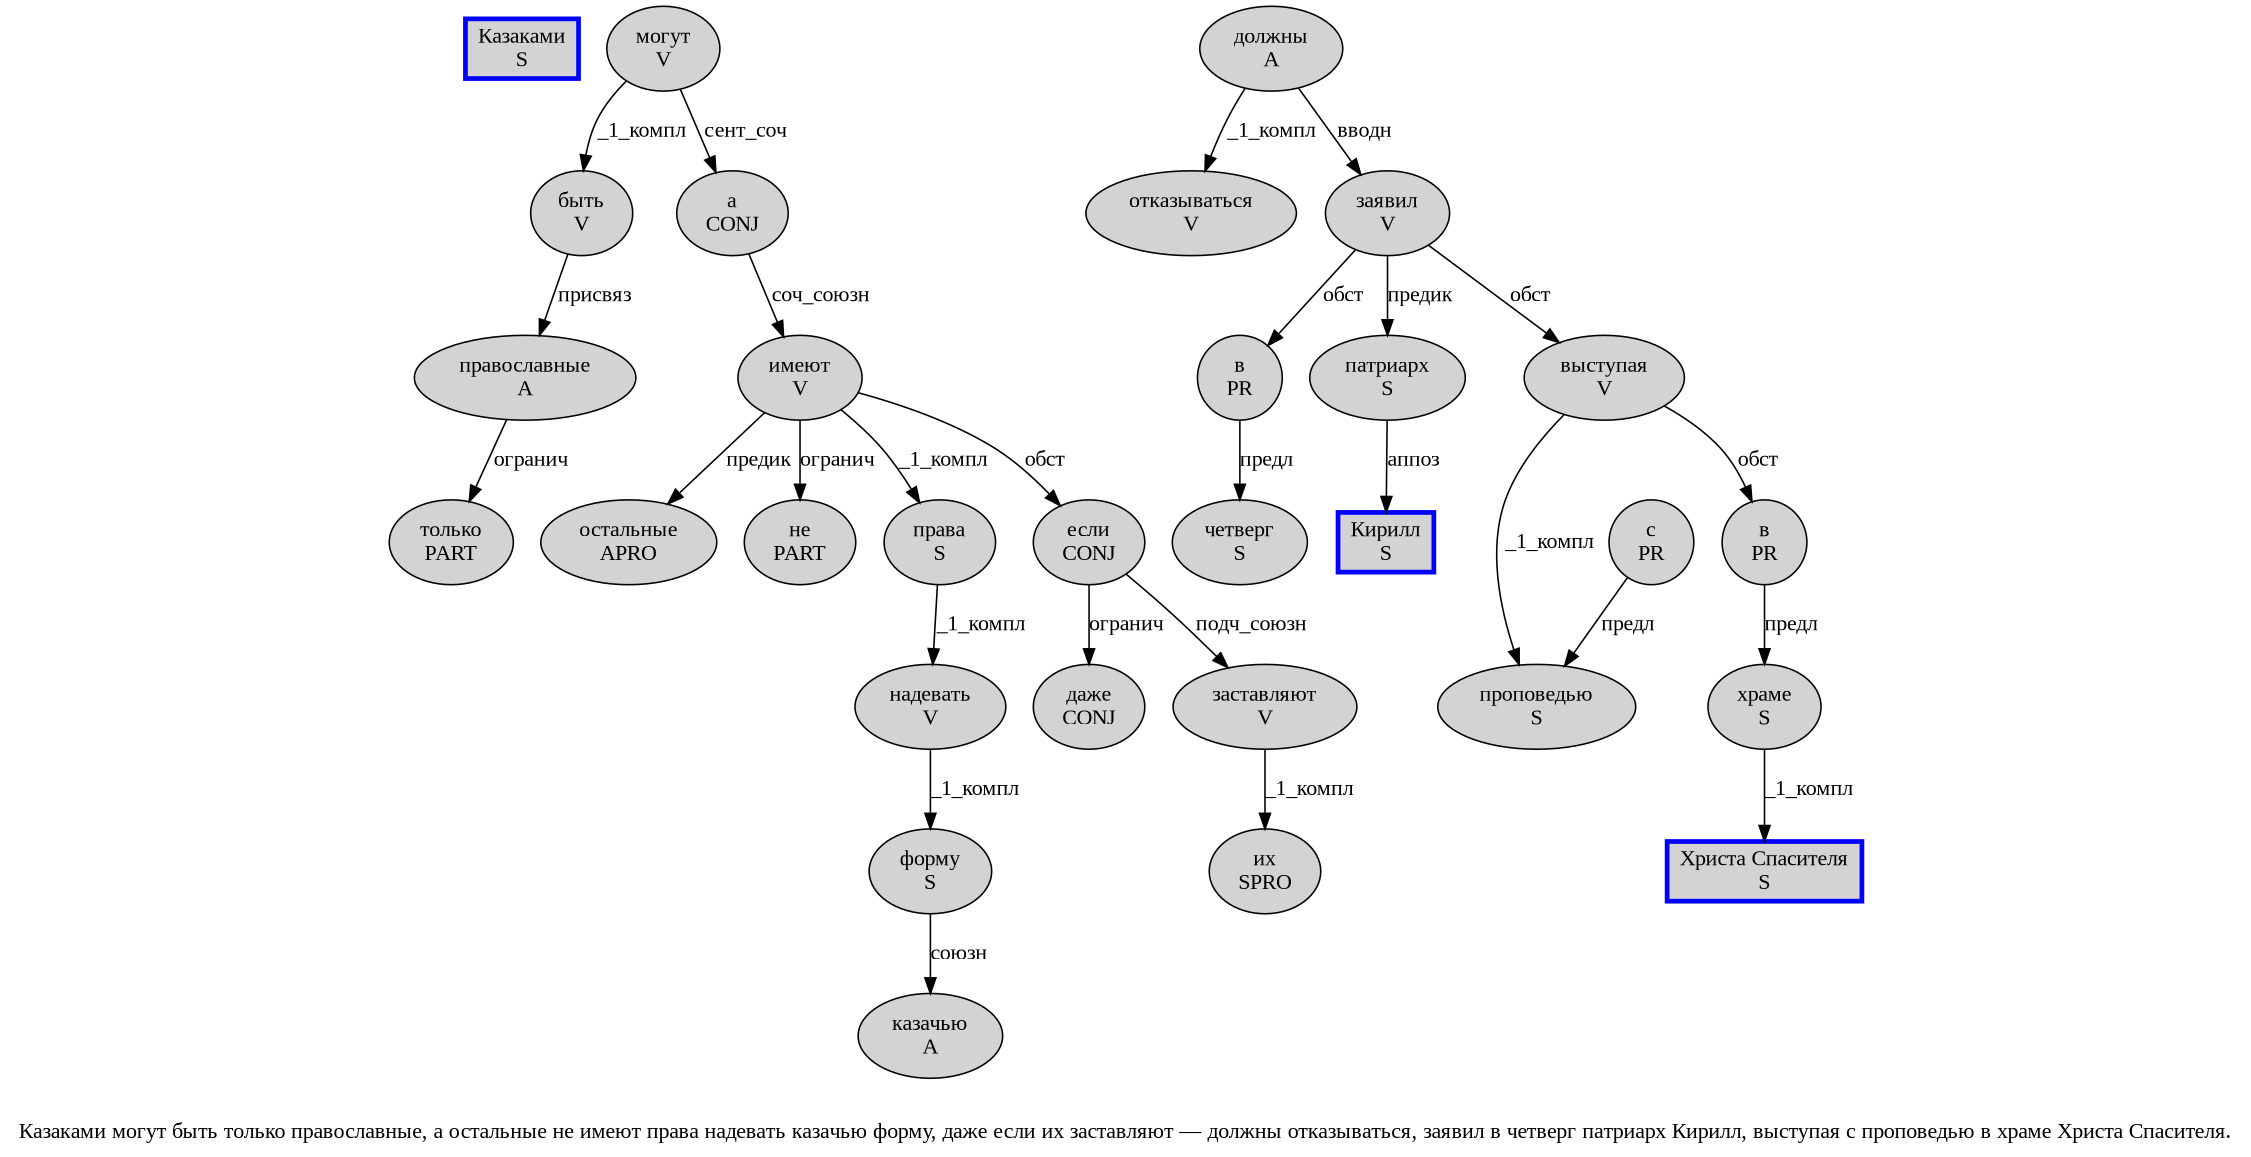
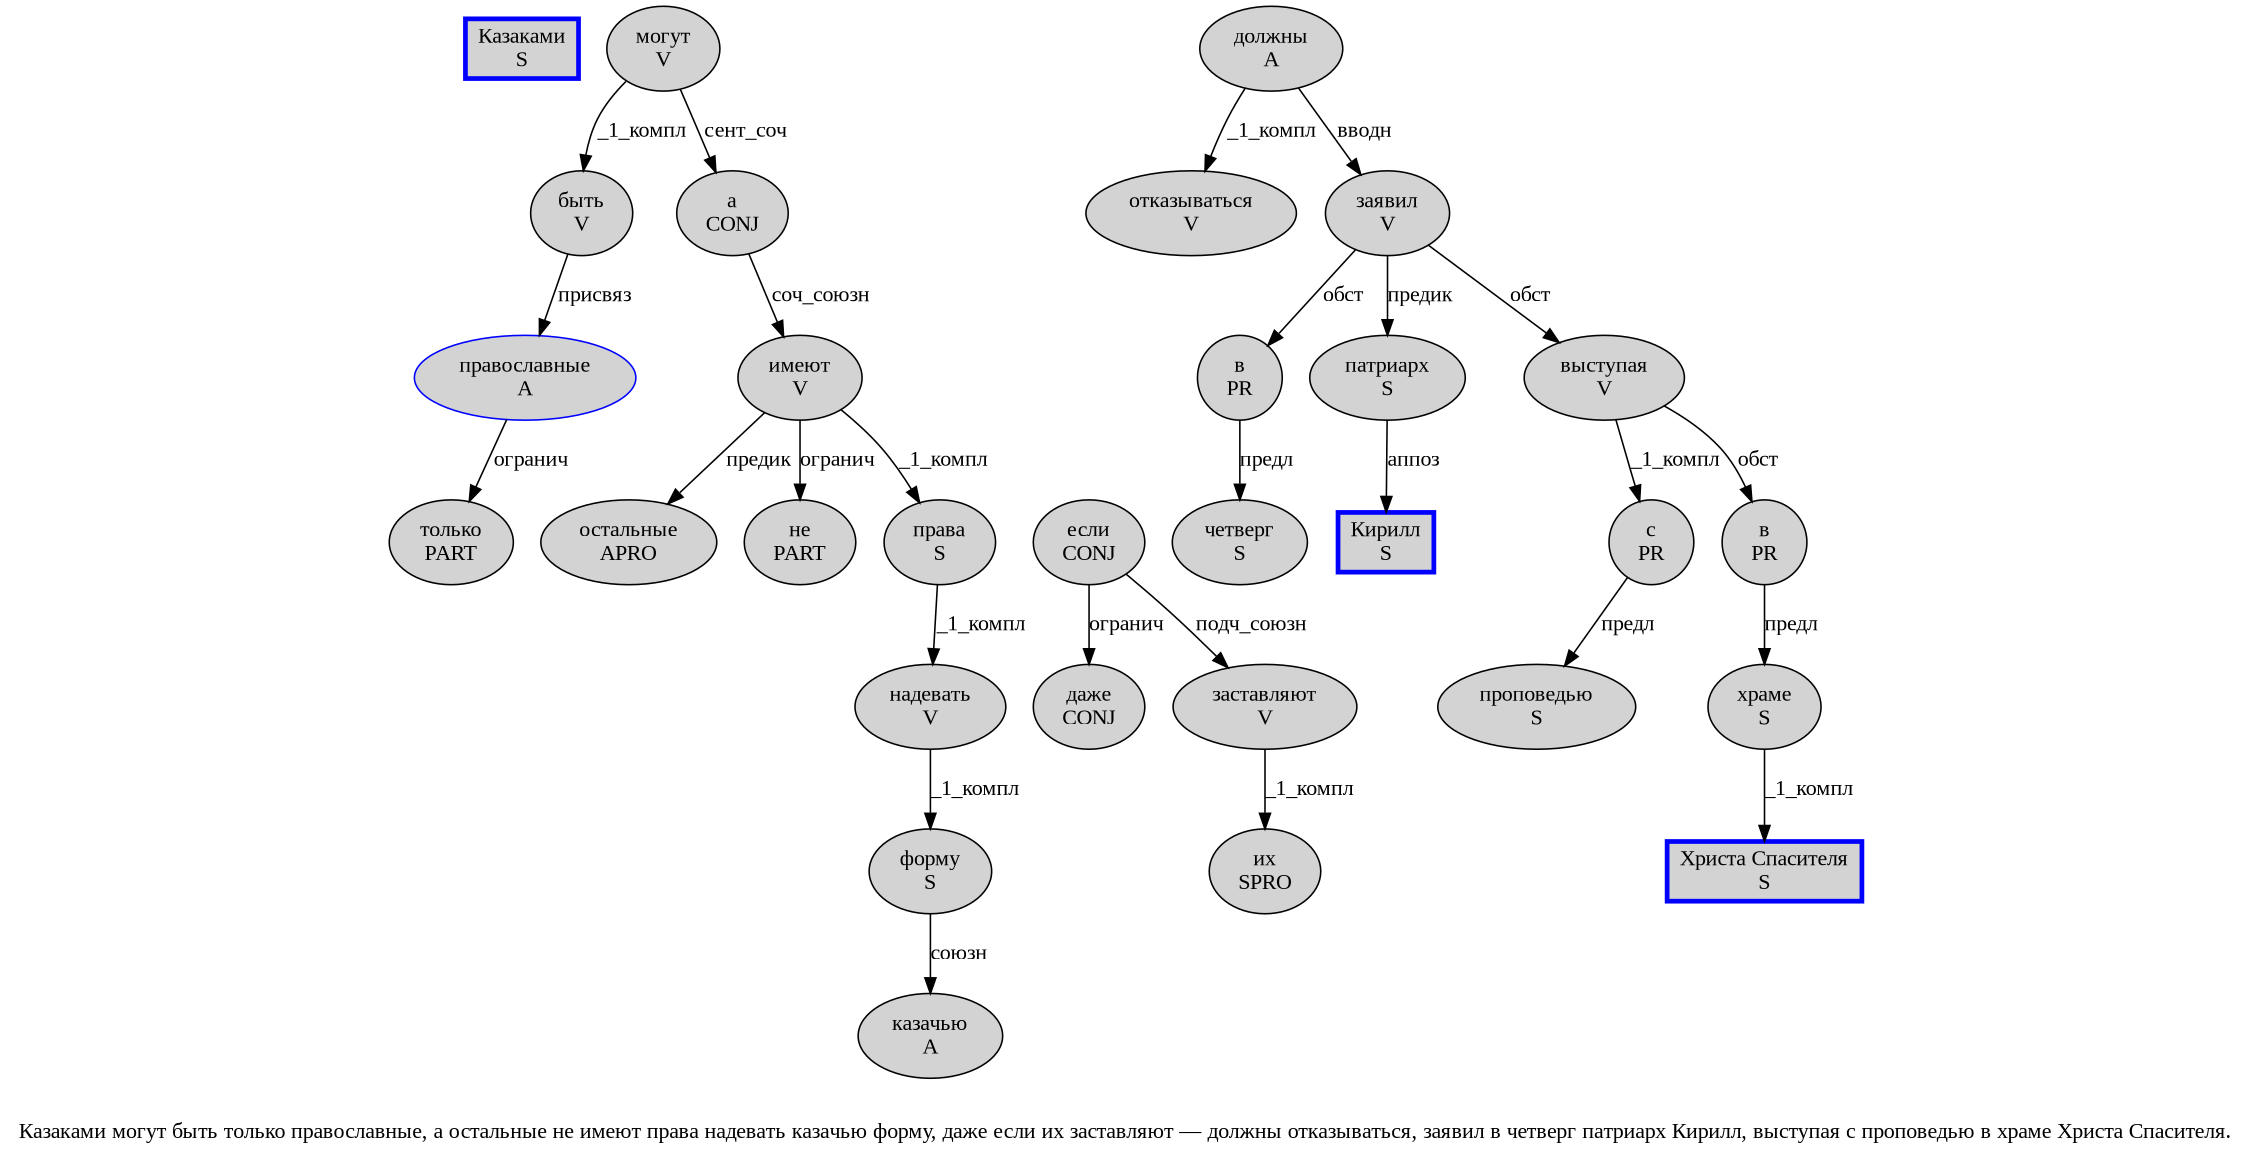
node "православные A": color black -> blue
edge "имеют V" -> "если CONJ": removed, label "обст"
edge "выступая V" -> "проповедью S": now "выступая V" -> "с PR"
